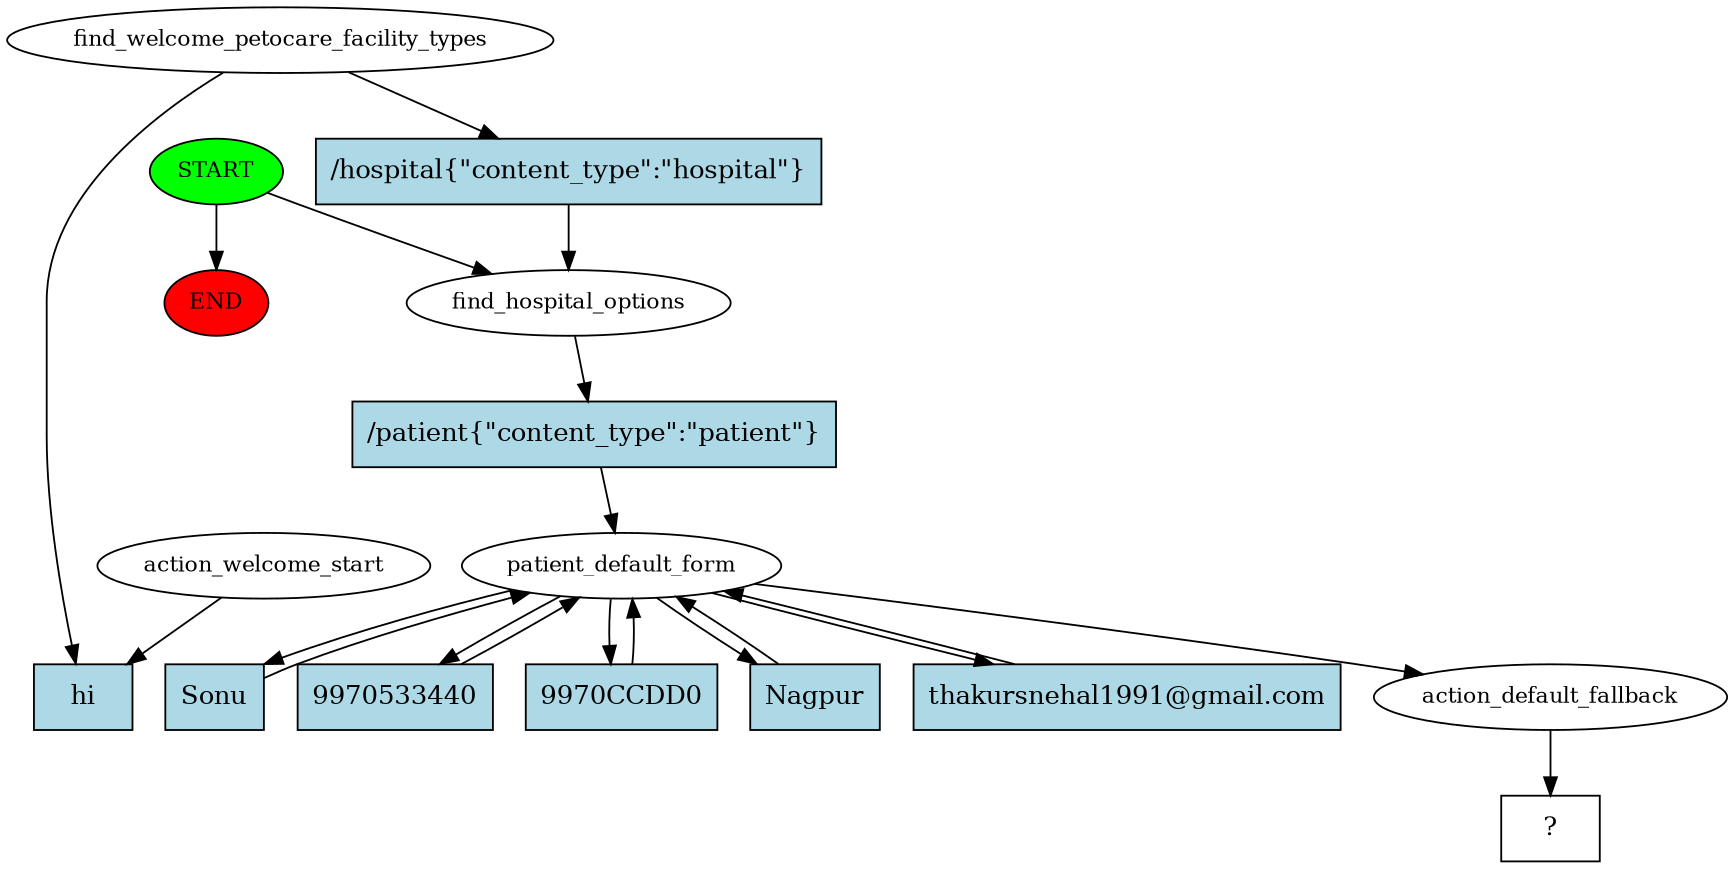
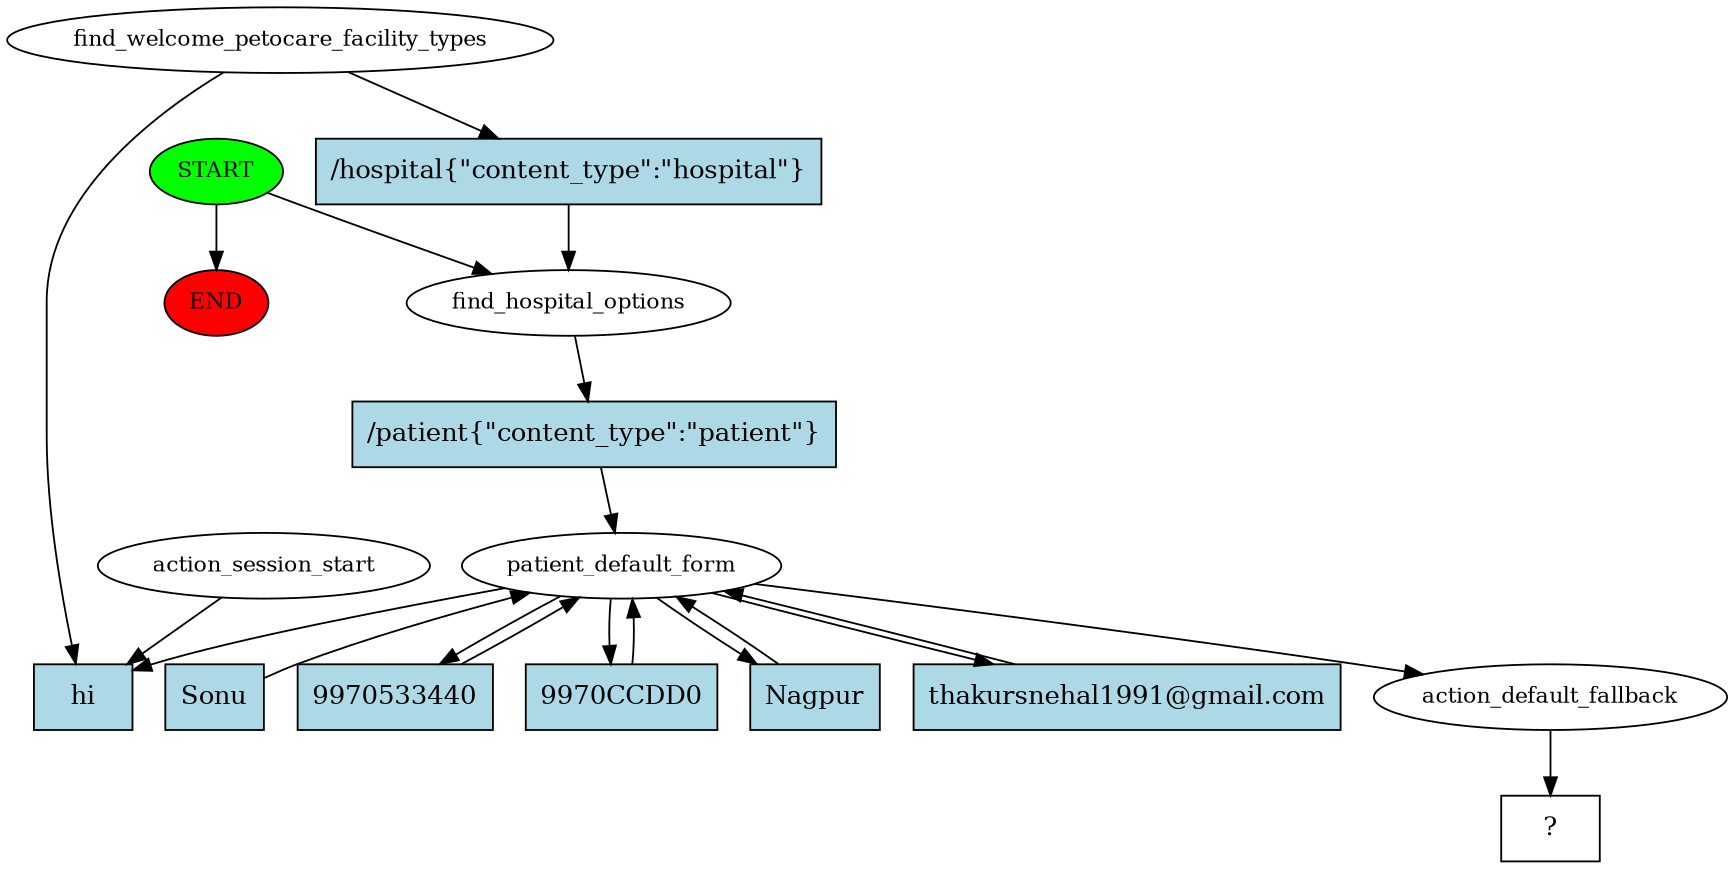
node "action_welcome_start": label "action_welcome_start" -> "action_session_start"
edge "patient_default_form" -> "Sonu": now "patient_default_form" -> "hi"
